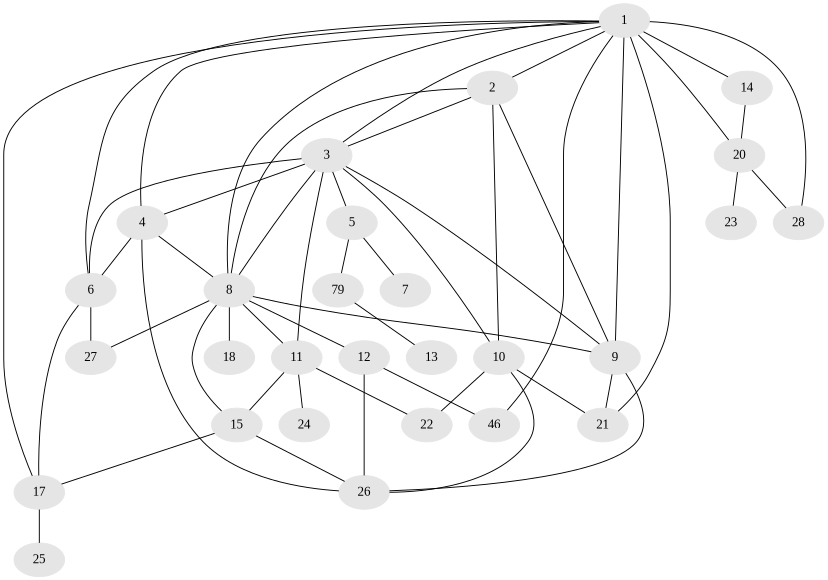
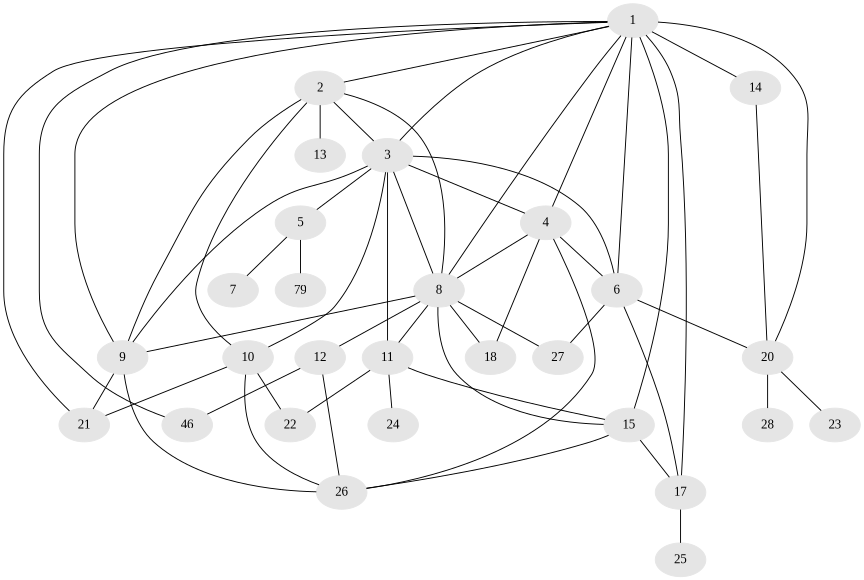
edge "1" -- "28": now "1" -- "15"
edge "4" -- "18": added
edge "6" -- "20": added
edge "79" -- "13": now "2" -- "13"
